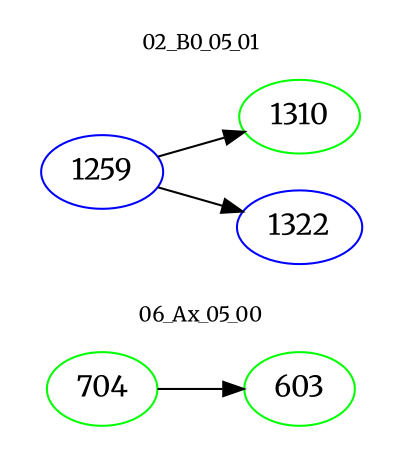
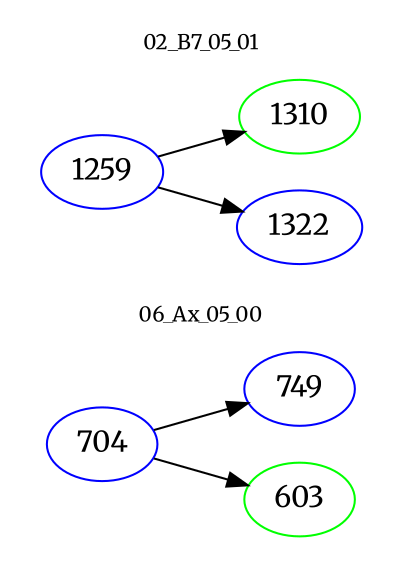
cluster "02_B0_05_01": label "02_B0_05_01" -> "02_B7_05_01"
node "704": color green -> blue
node "749": added
